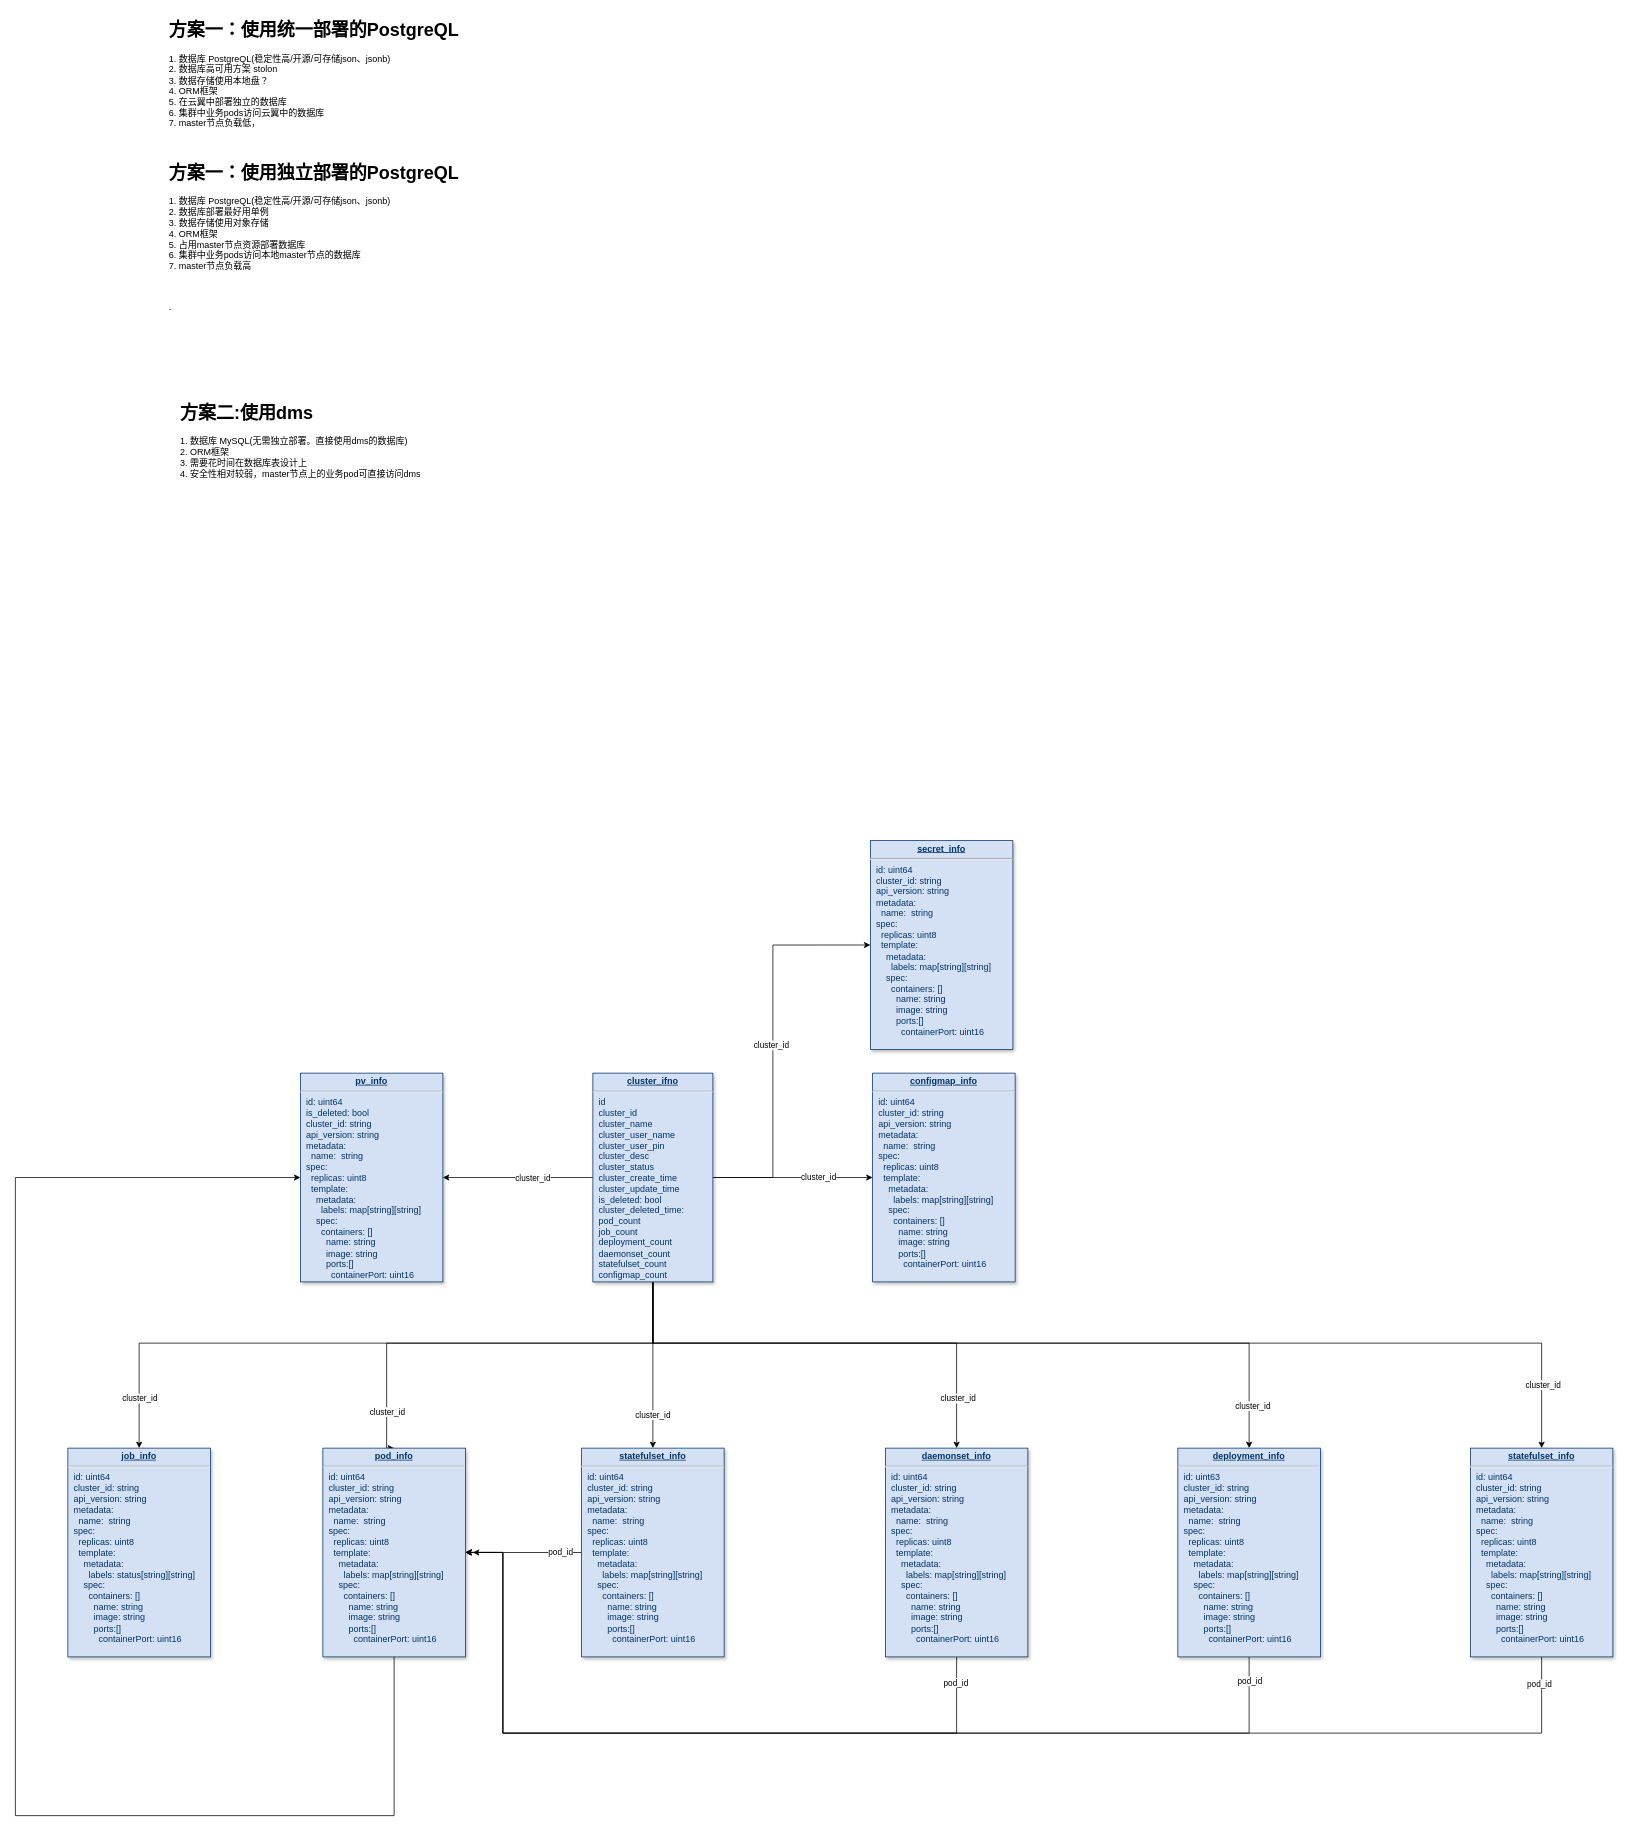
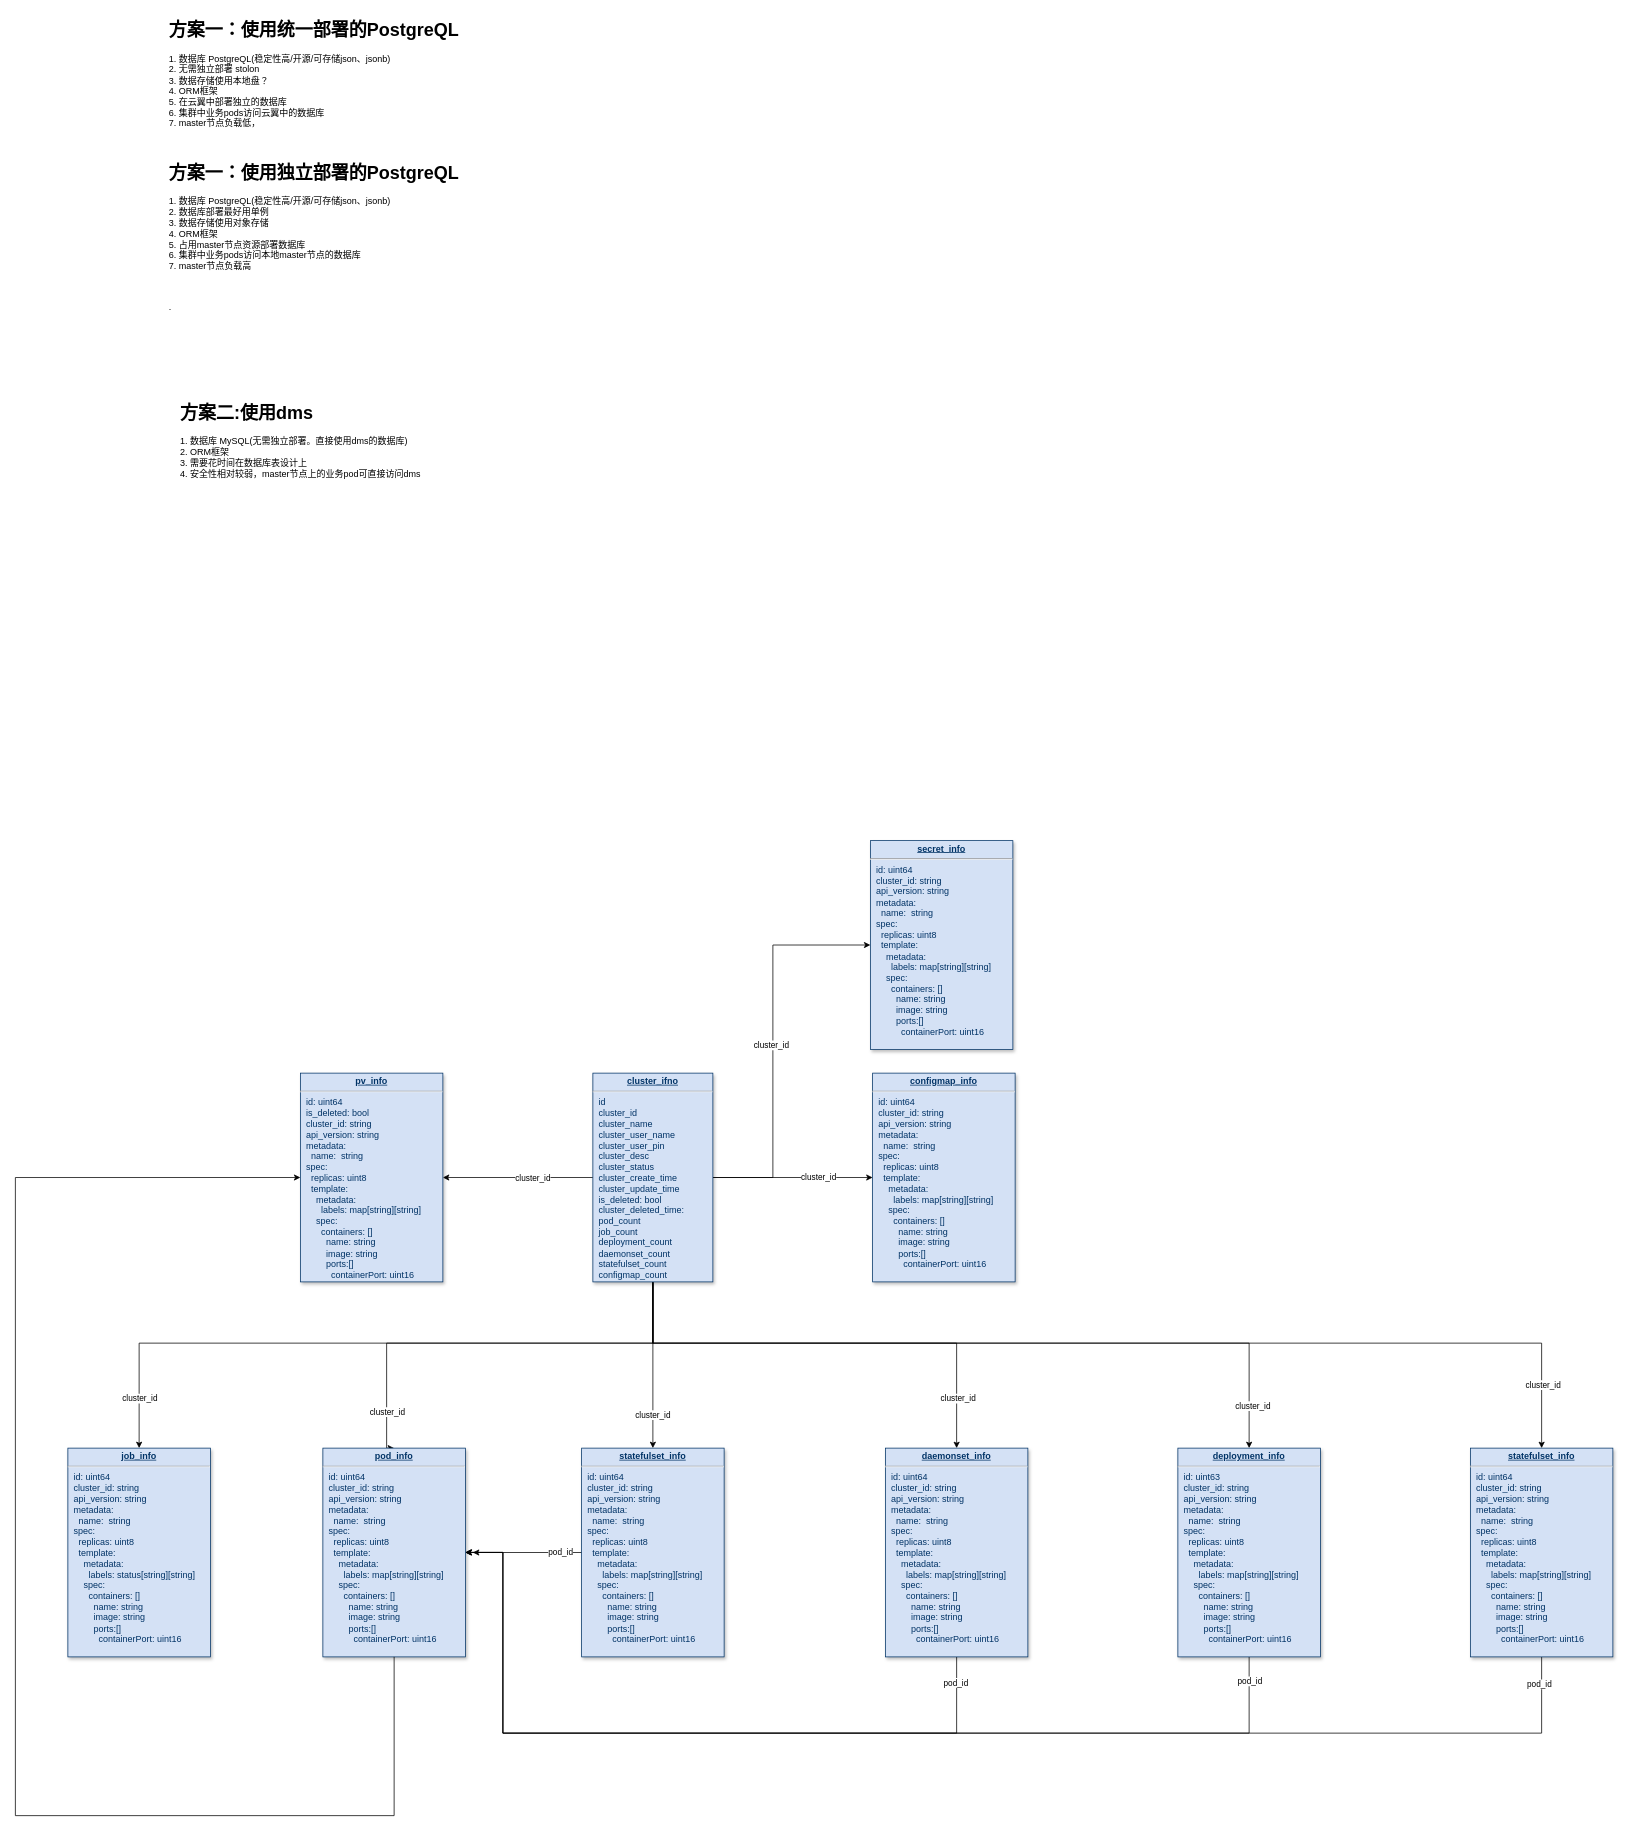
node "方案一：使用统一部署的PostgreQL1. 数据库 PostgreQL(稳定性高/开源/可存储json、jsonb) 2. 数据库高可用方案 stolon 3. 数据存储使用本地盘？ 4. ORM框架 5. 在云翼中部署独立的数据库 6. 集群中业务pods访问云翼中的数据库 7. master节点负载低， .": label "方案一：使用统一部署的PostgreQL1. 数据库 PostgreQL(稳定性高/开源/可存储json、jsonb) 2. 数据库高可用方案 stolon 3. 数据存储使用本地盘？ 4. ORM框架 5. 在云翼中部署独立的数据库 6. 集群中业务pods访问云翼中的数据库 7. master节点负载低， ." -> "方案一：使用统一部署的PostgreQL1. 数据库 PostgreQL(稳定性高/开源/可存储json、jsonb) 2. 无需独立部署 stolon 3. 数据存储使用本地盘？ 4. ORM框架 5. 在云翼中部署独立的数据库 6. 集群中业务pods访问云翼中的数据库 7. master节点负载低， ."
